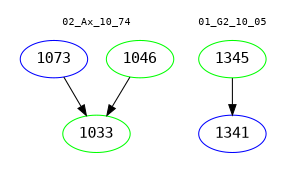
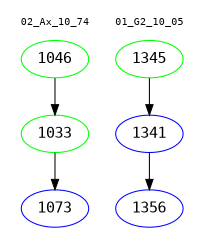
edge "1073" -> "1033": reversed
node "1356": added
